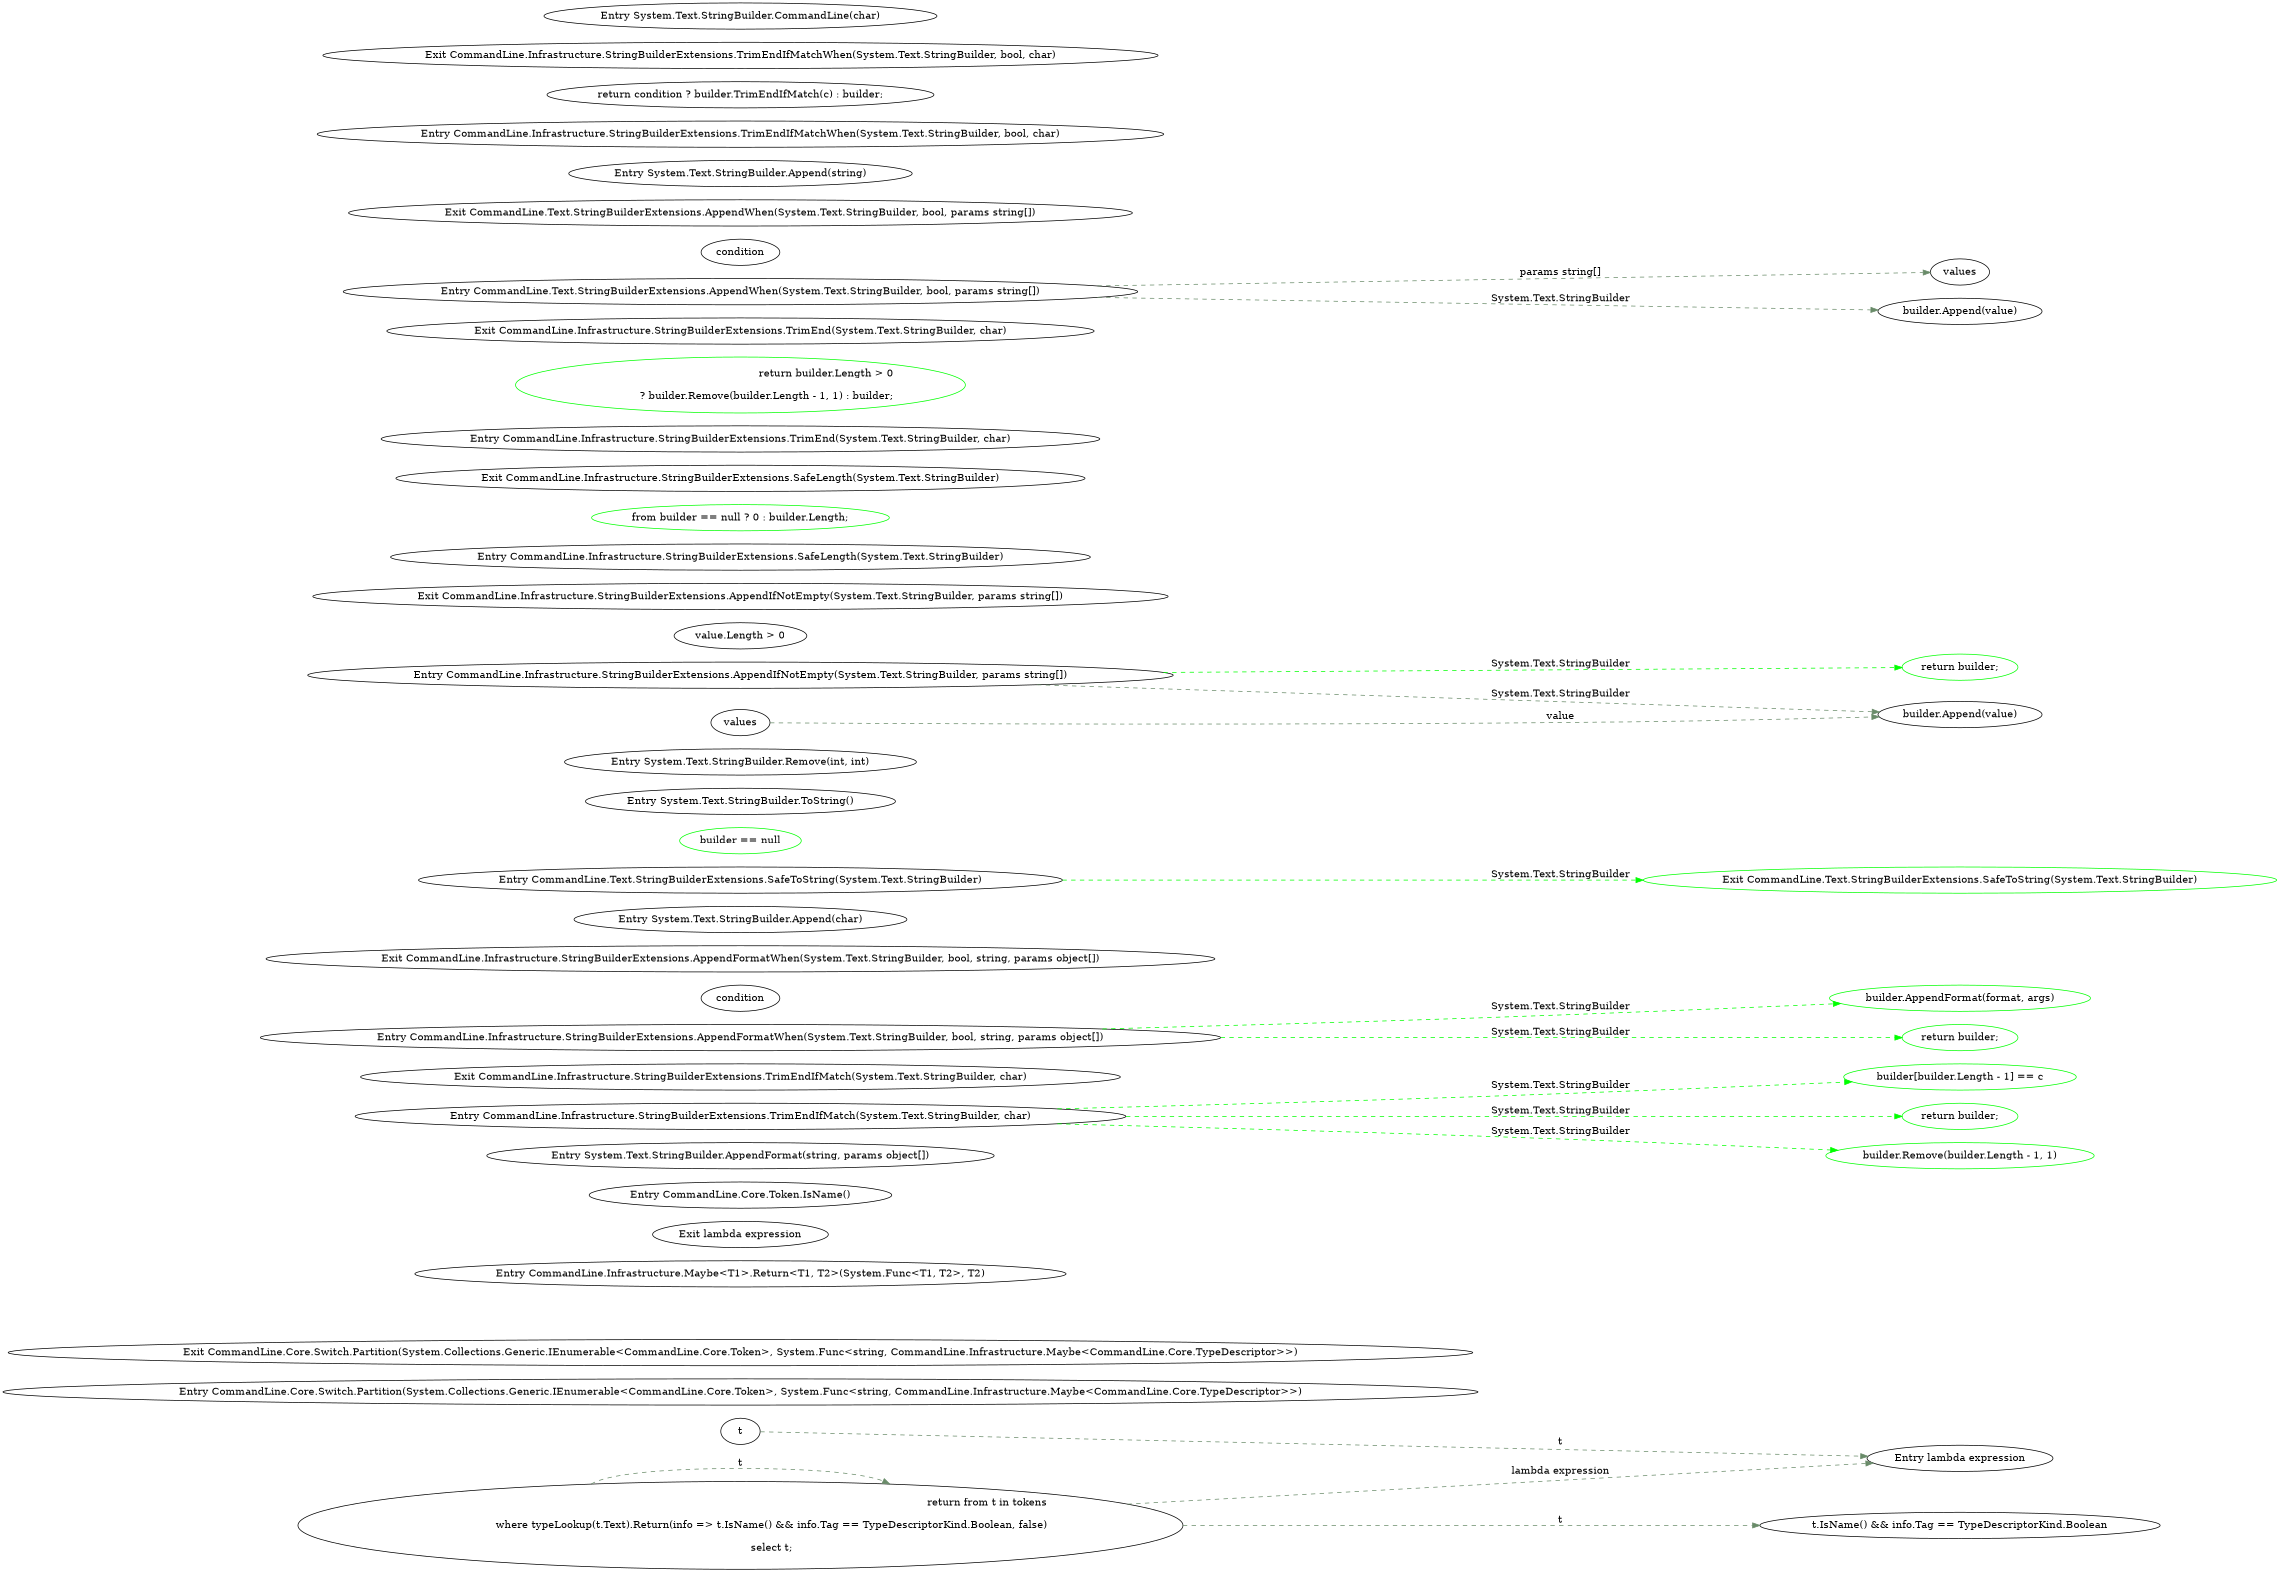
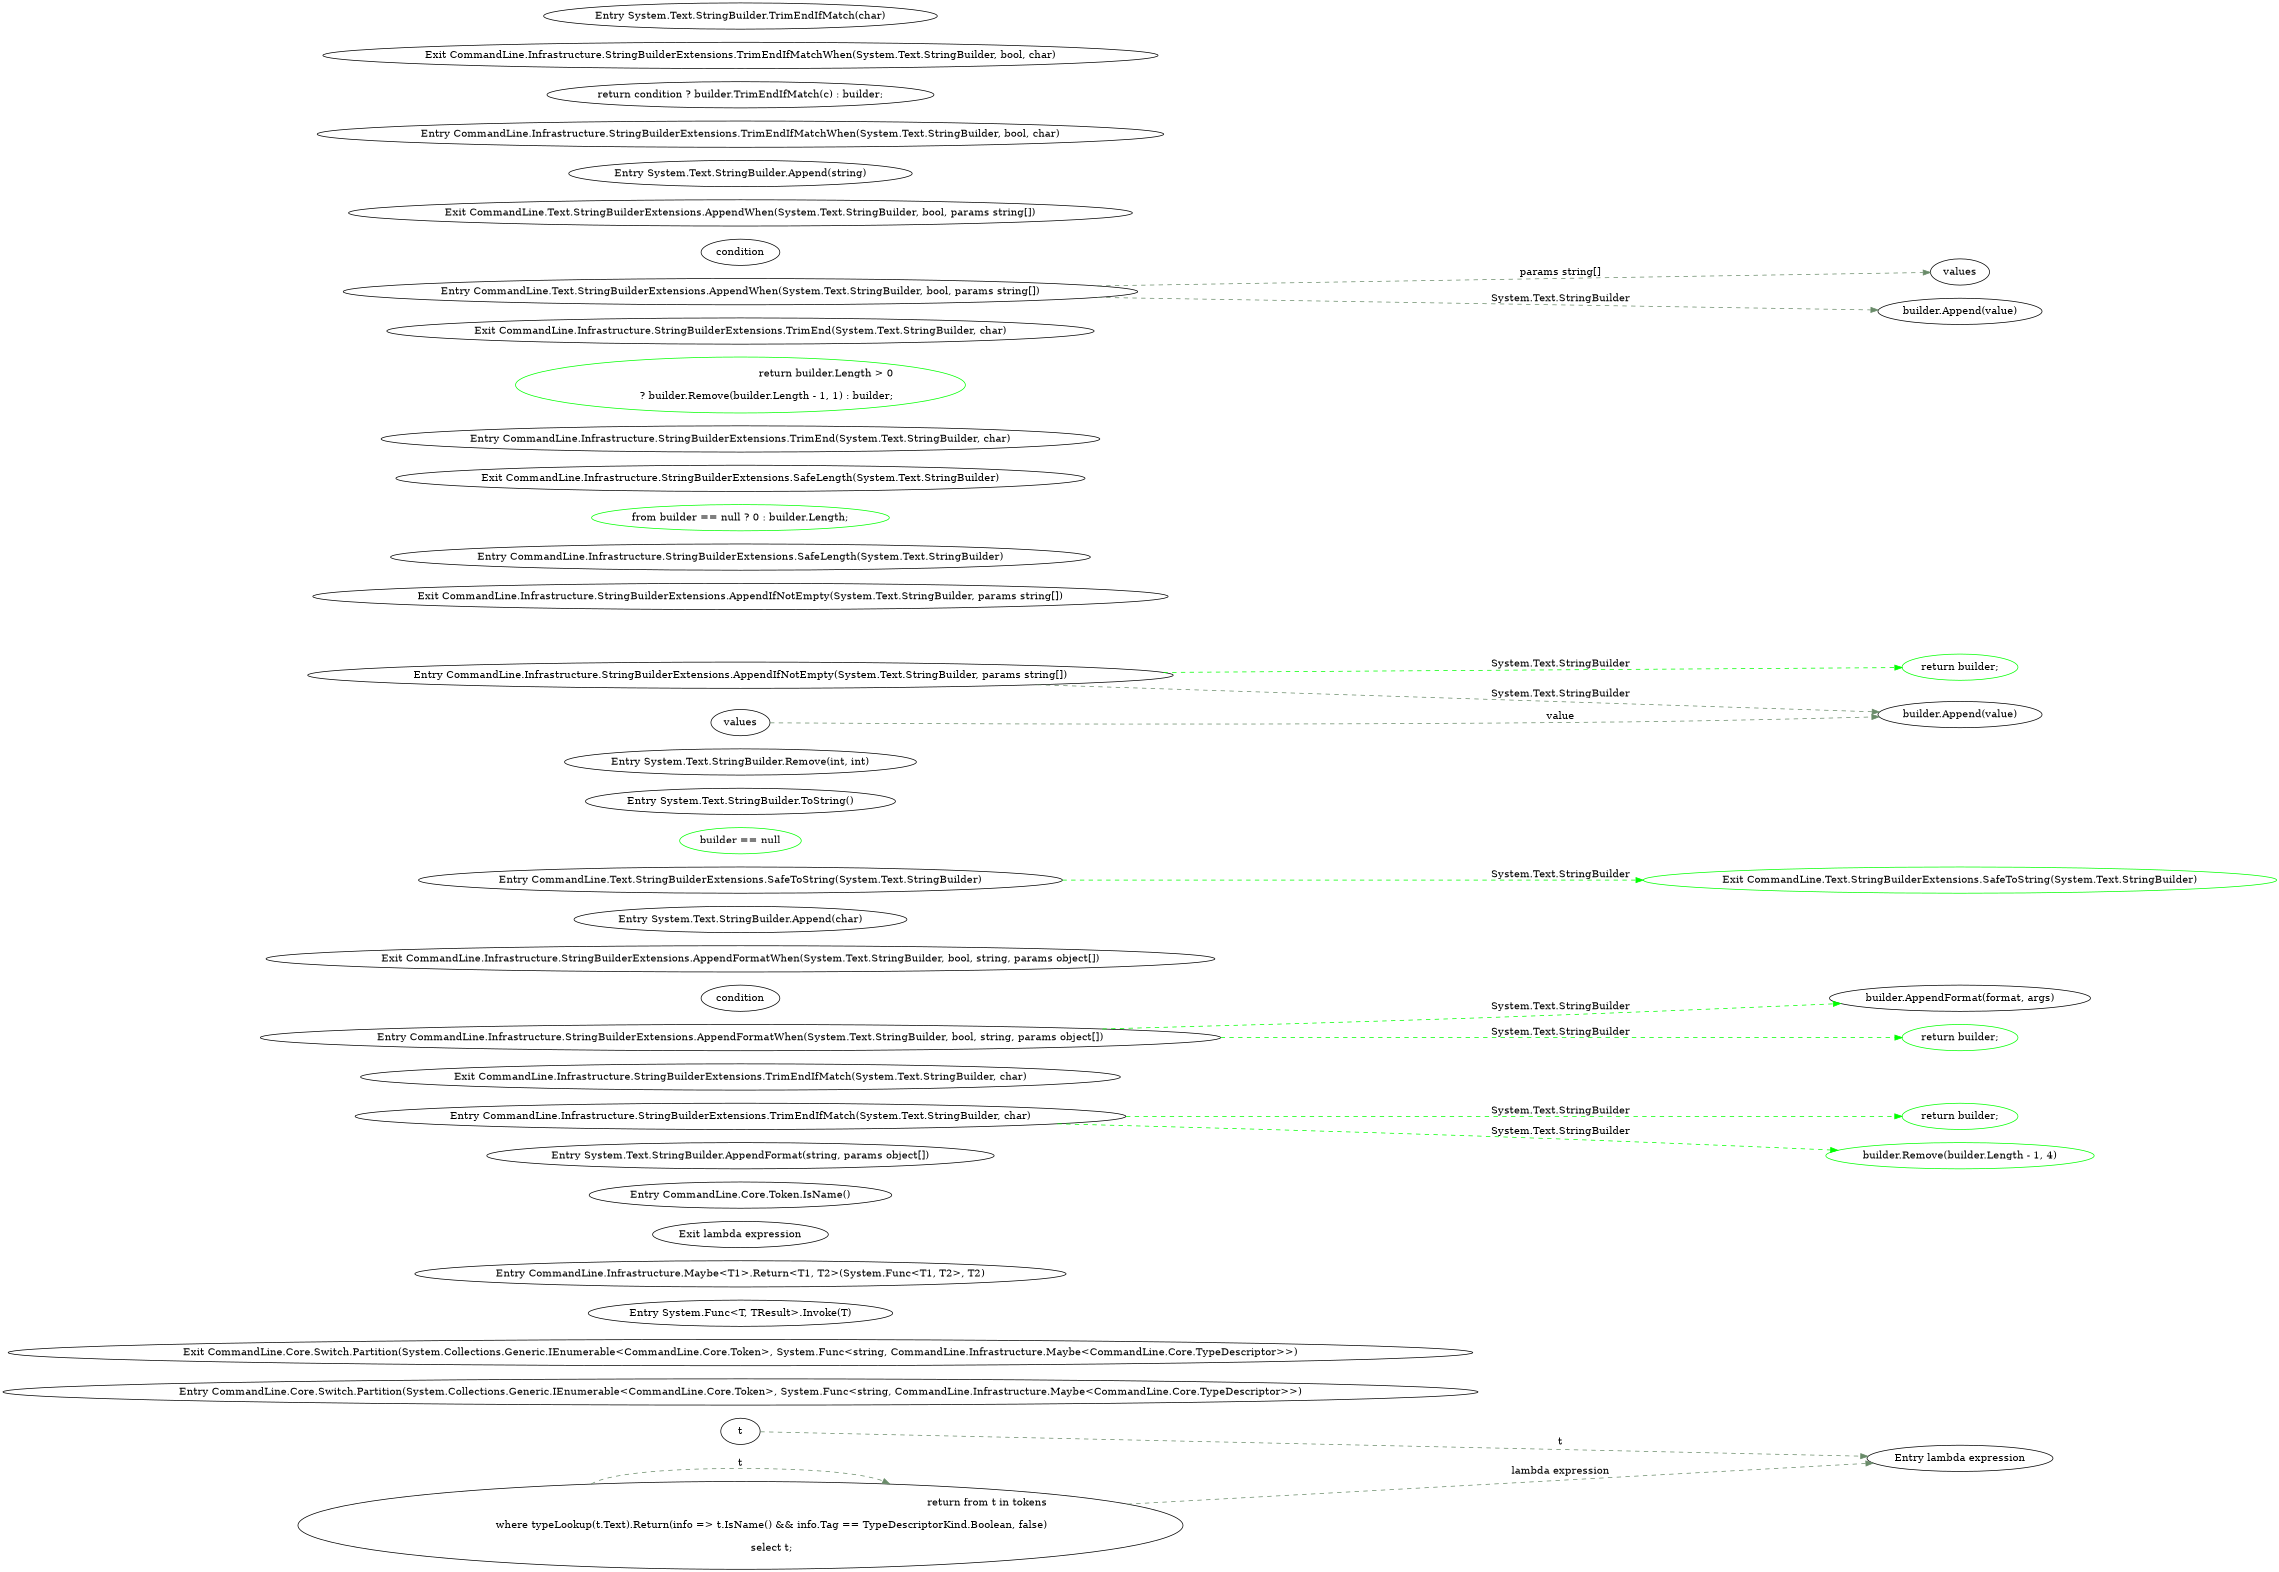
node "Entry System.Text.StringBuilder.CommandLine(char)": label "Entry System.Text.StringBuilder.CommandLine(char)" -> "Entry System.Text.StringBuilder.TrimEndIfMatch(char)"
node "value.Length > 0": removed
node "builder.AppendFormat(format, args)": color green -> black
node "builder[builder.Length - 1] == c": removed
node "builder.Remove(builder.Length - 1, 1)": label "builder.Remove(builder.Length - 1, 1)" -> "builder.Remove(builder.Length - 1, 4)"
node "Entry System.Func<T, TResult>.Invoke(T)": added
node "t.IsName() && info.Tag == TypeDescriptorKind.Boolean": removed
